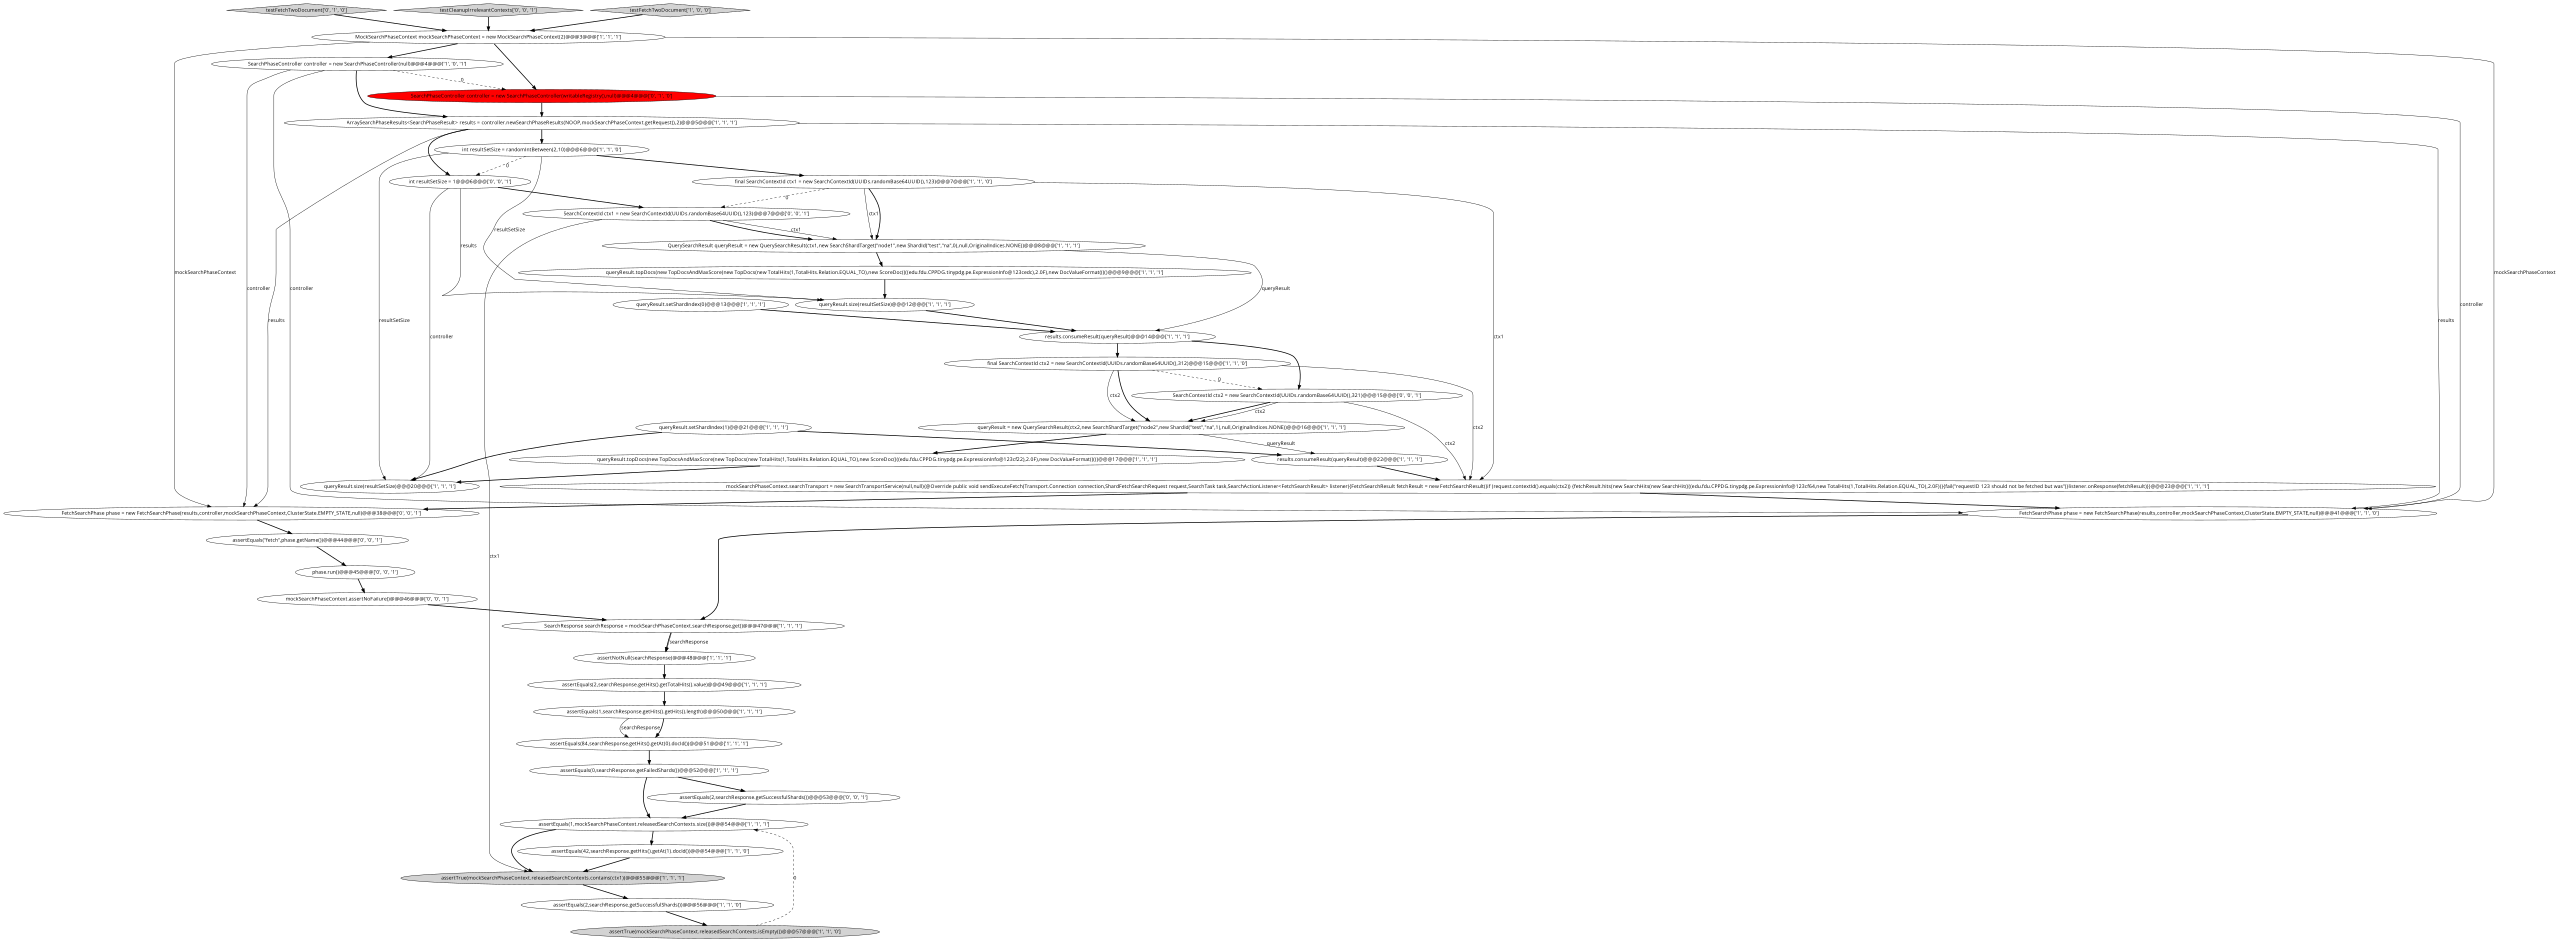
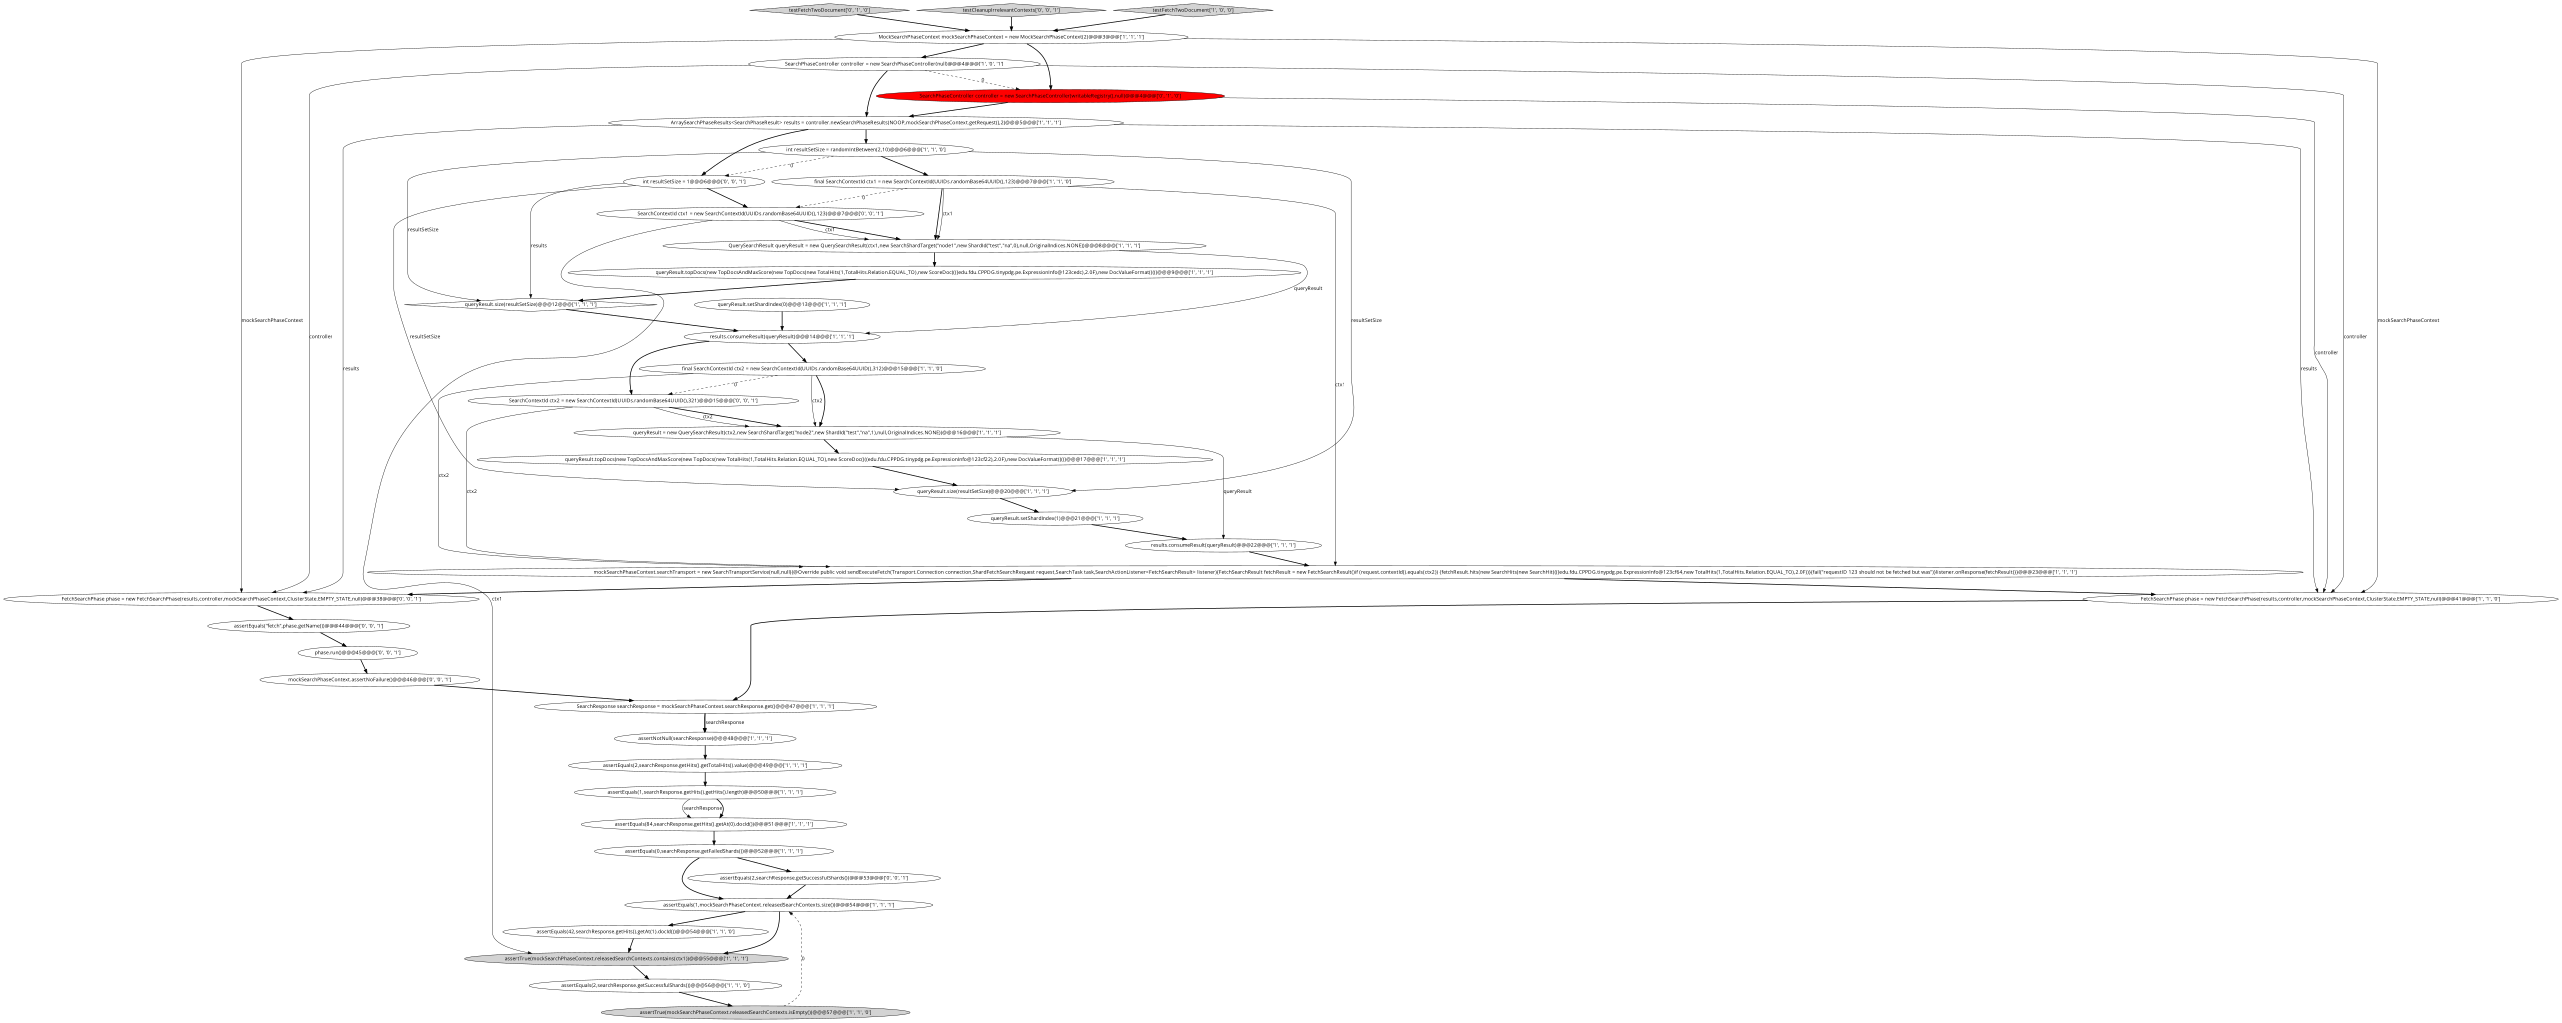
node "queryResult.size(resultSetSize)@@@12@@@['1', '1', '1']": shape ellipse -> diamond
edge "int resultSetSize = 1@@@6@@@['0', '0', '1']" -> "queryResult.size(resultSetSize)@@@20@@@['1', '1', '1']": label "controller" -> "resultSetSize"
edge "queryResult.setShardIndex(1)@@@21@@@['1', '1', '1']" -> "queryResult.size(resultSetSize)@@@20@@@['1', '1', '1']": reversed
